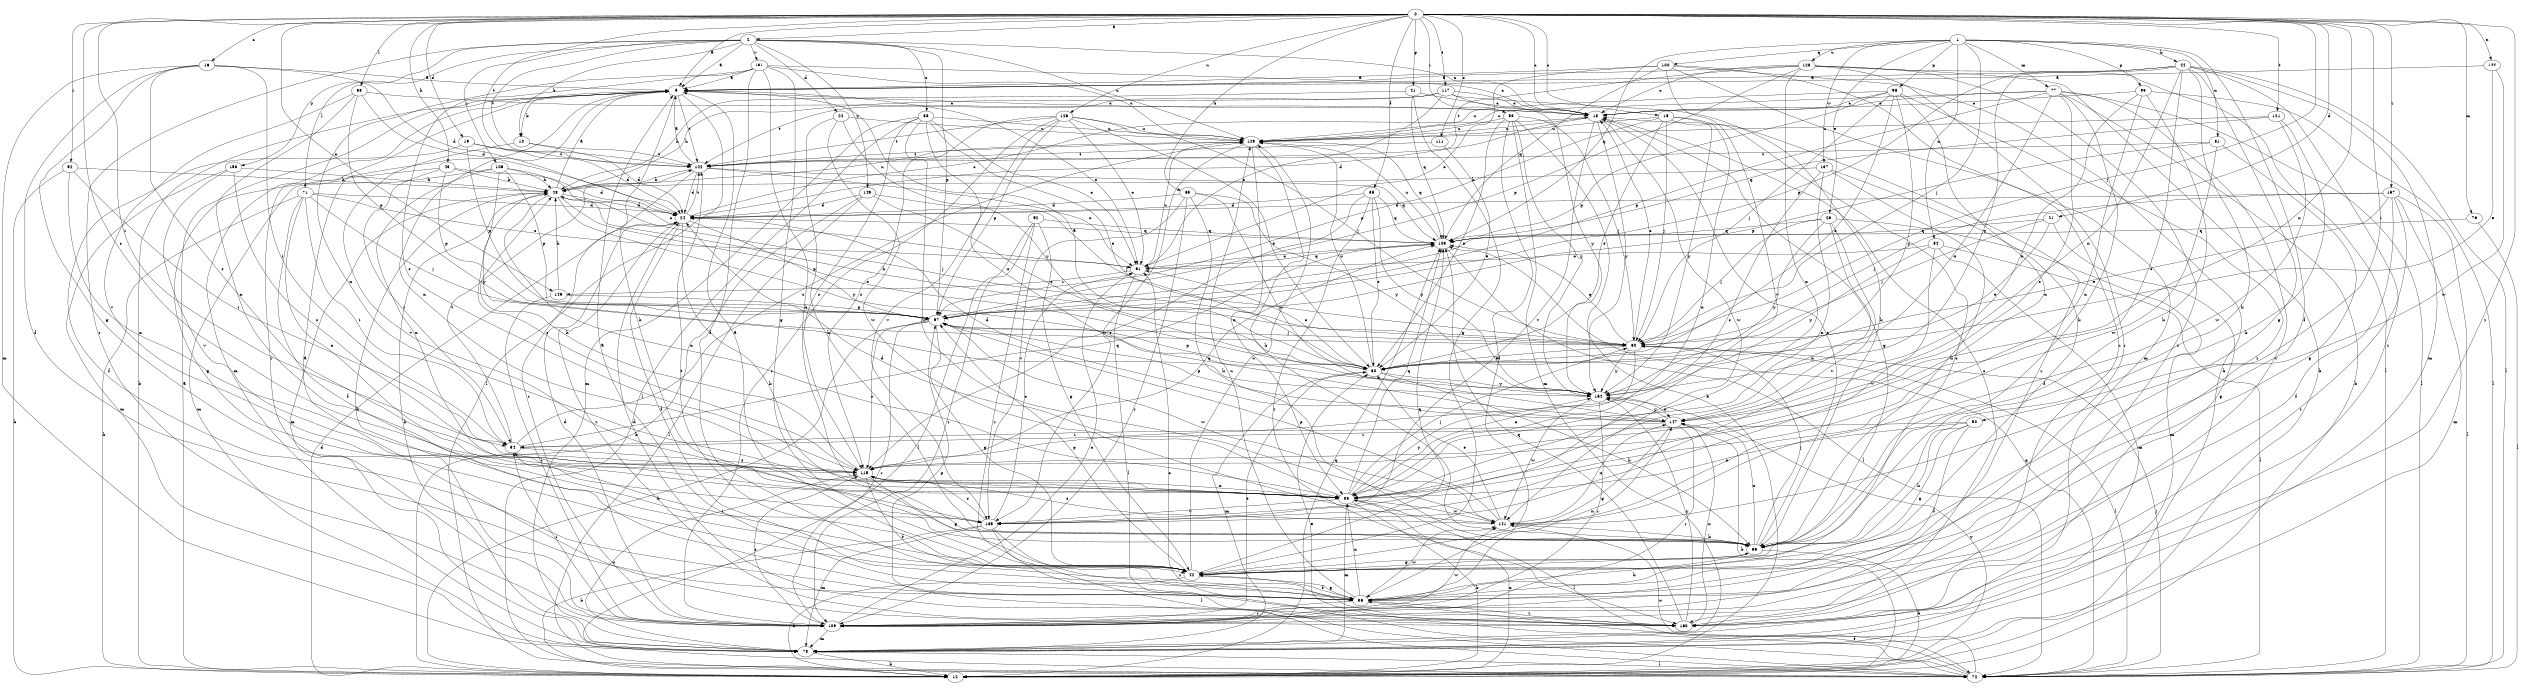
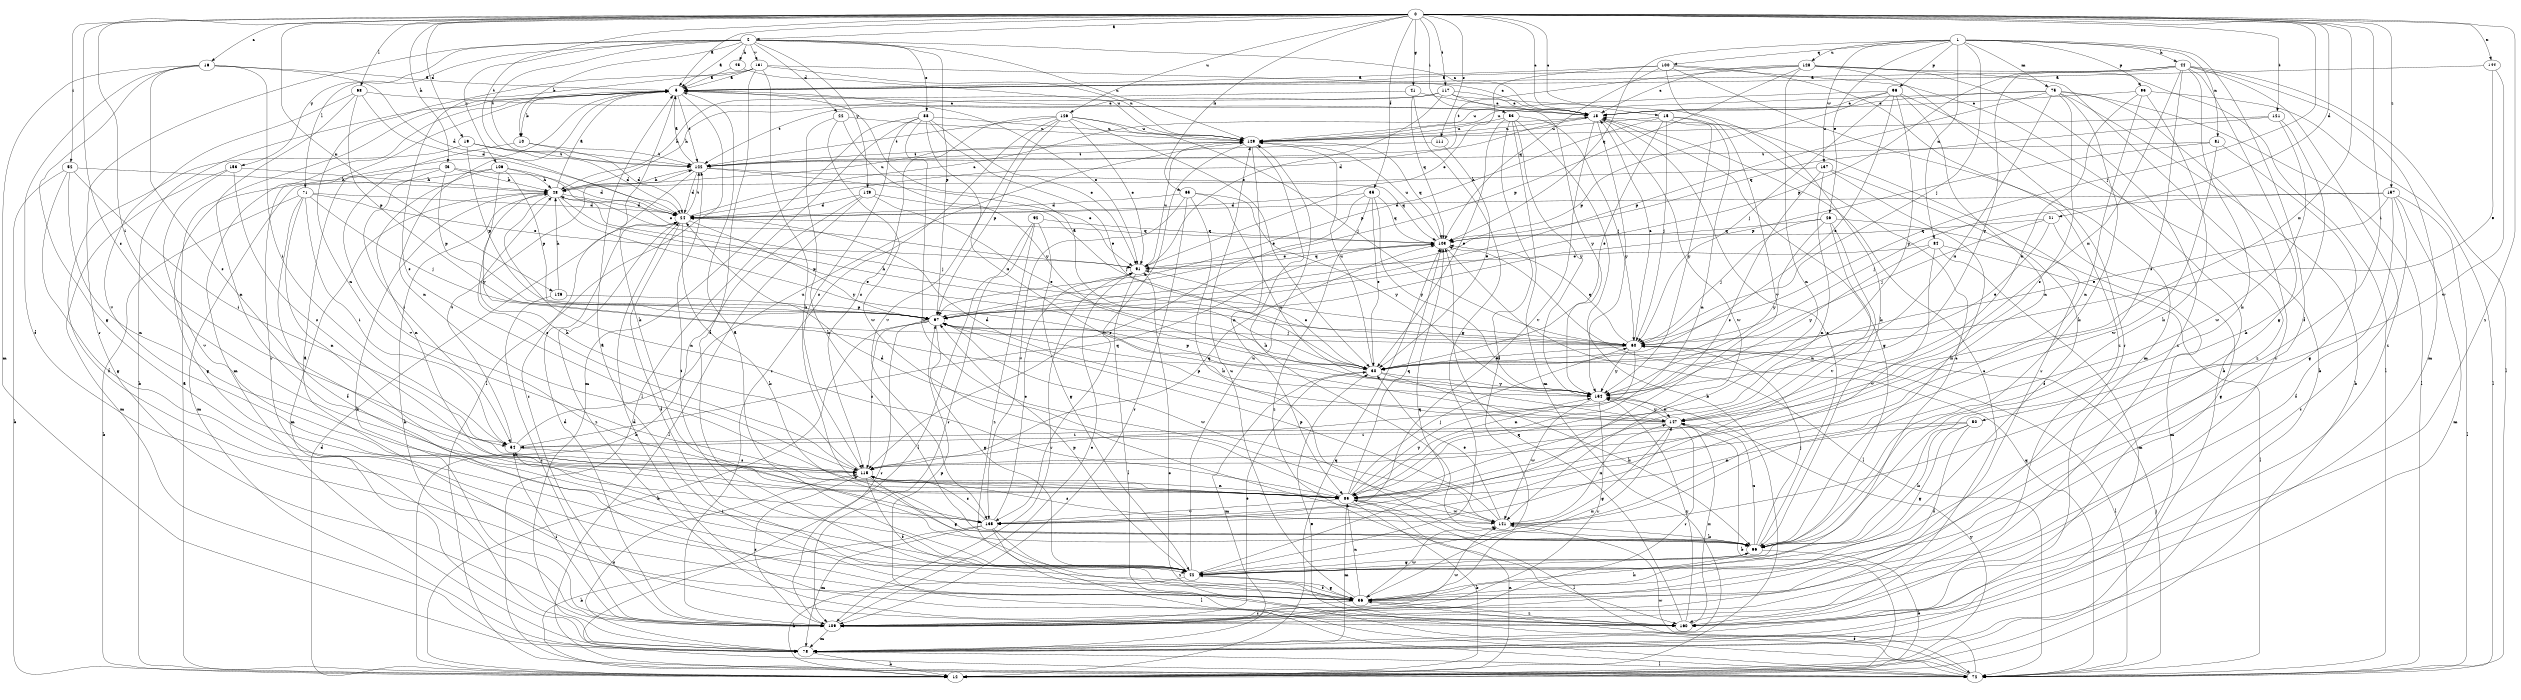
node "45": added
node "77": label "77" -> "75"
node "76": removed
edge "91" -> "146": now "91" -> "109"
edge "131" -> "42": now "52" -> "42"
